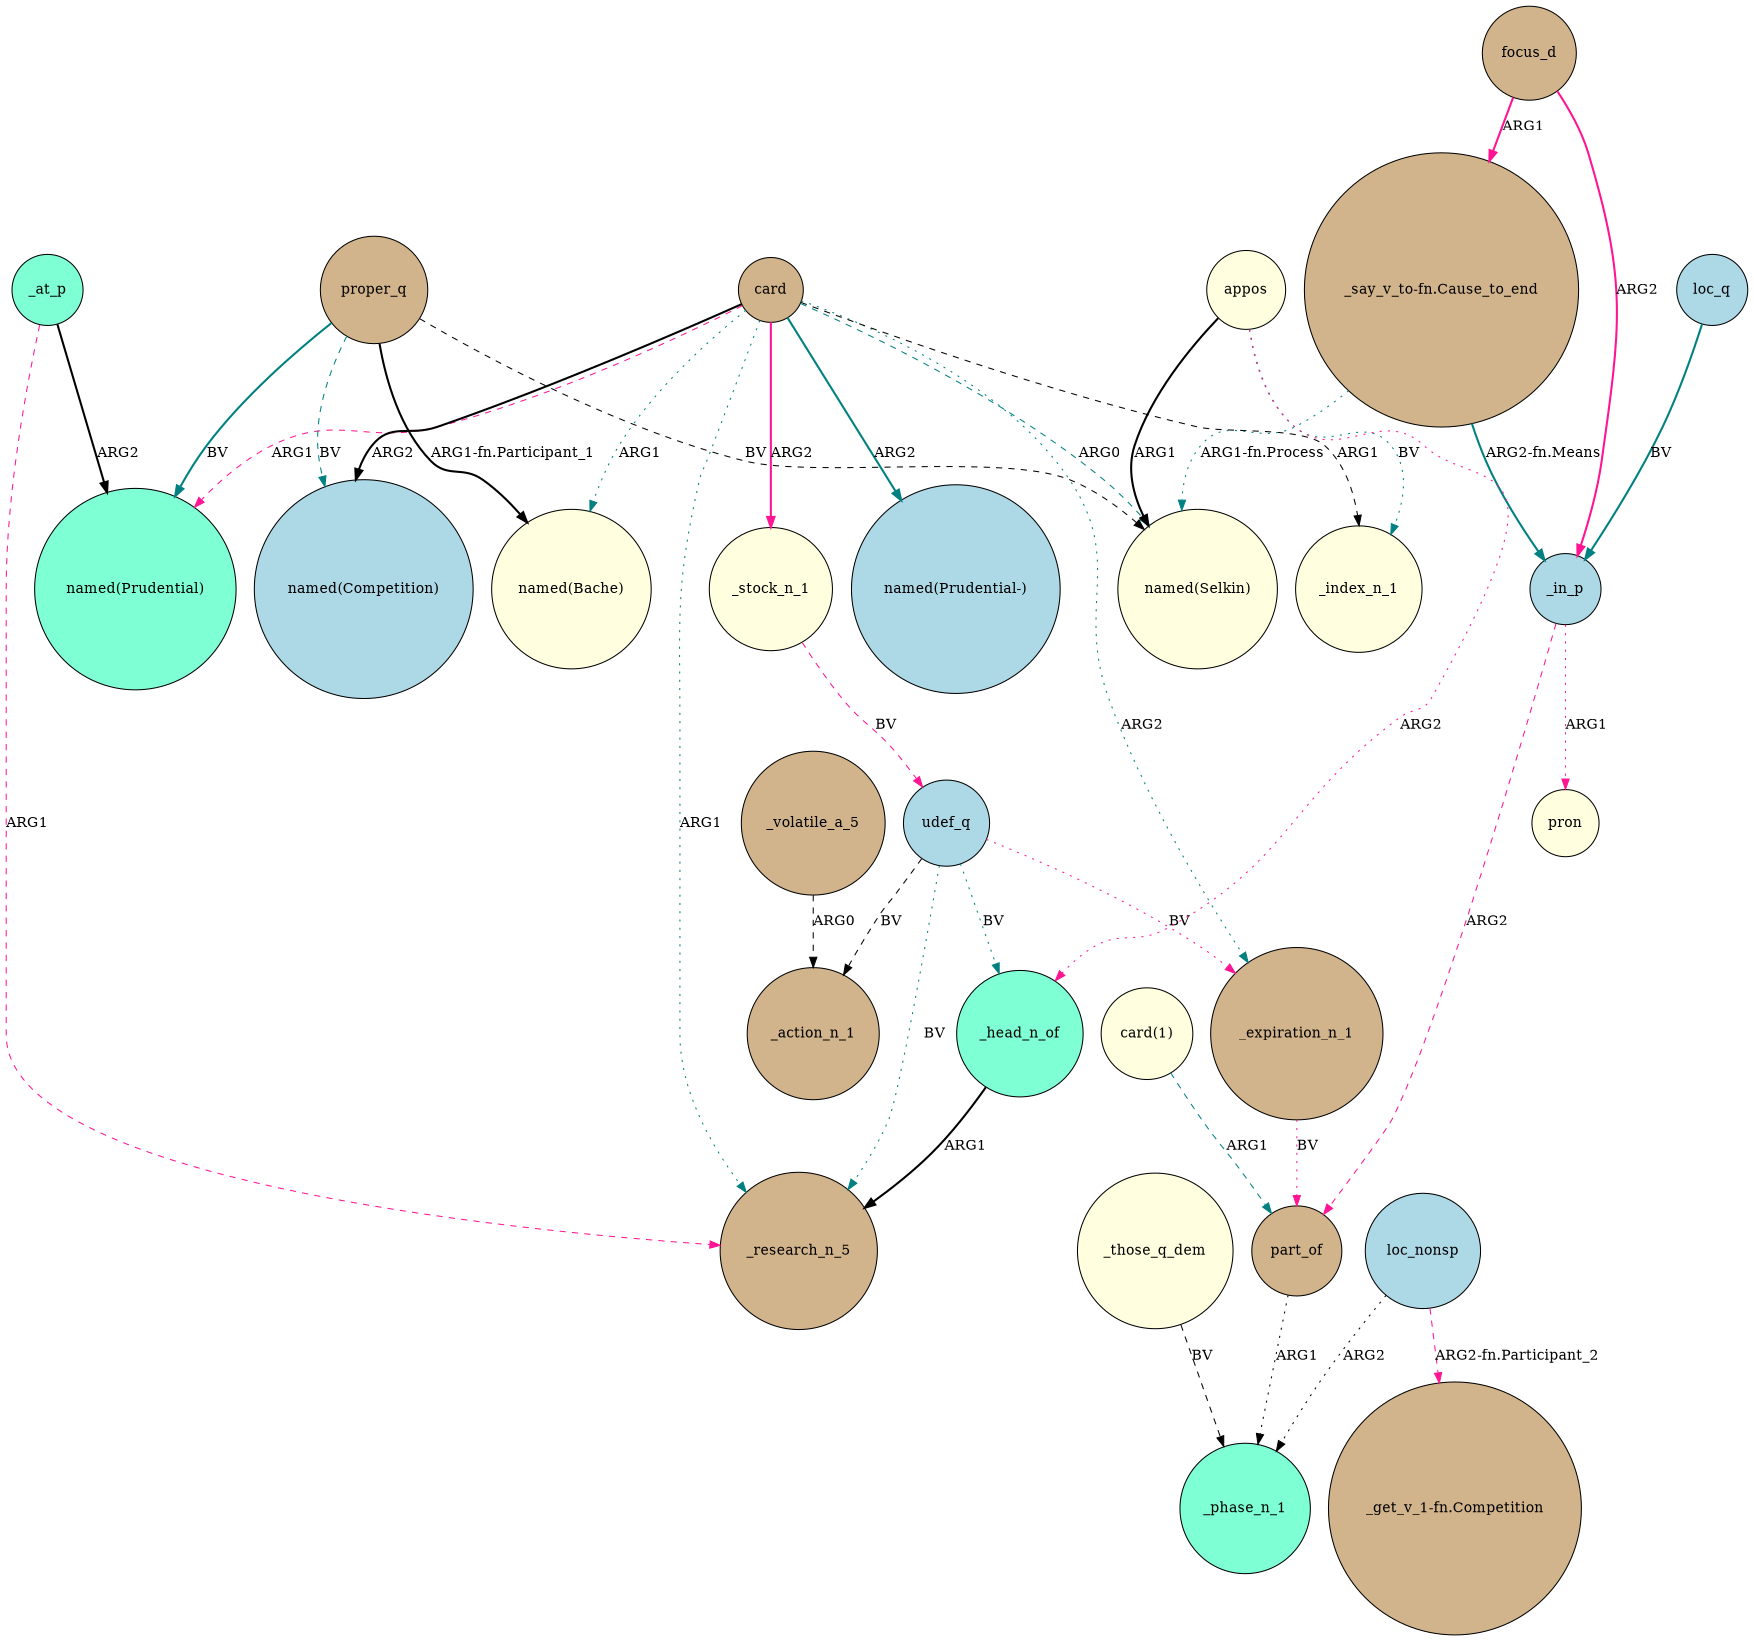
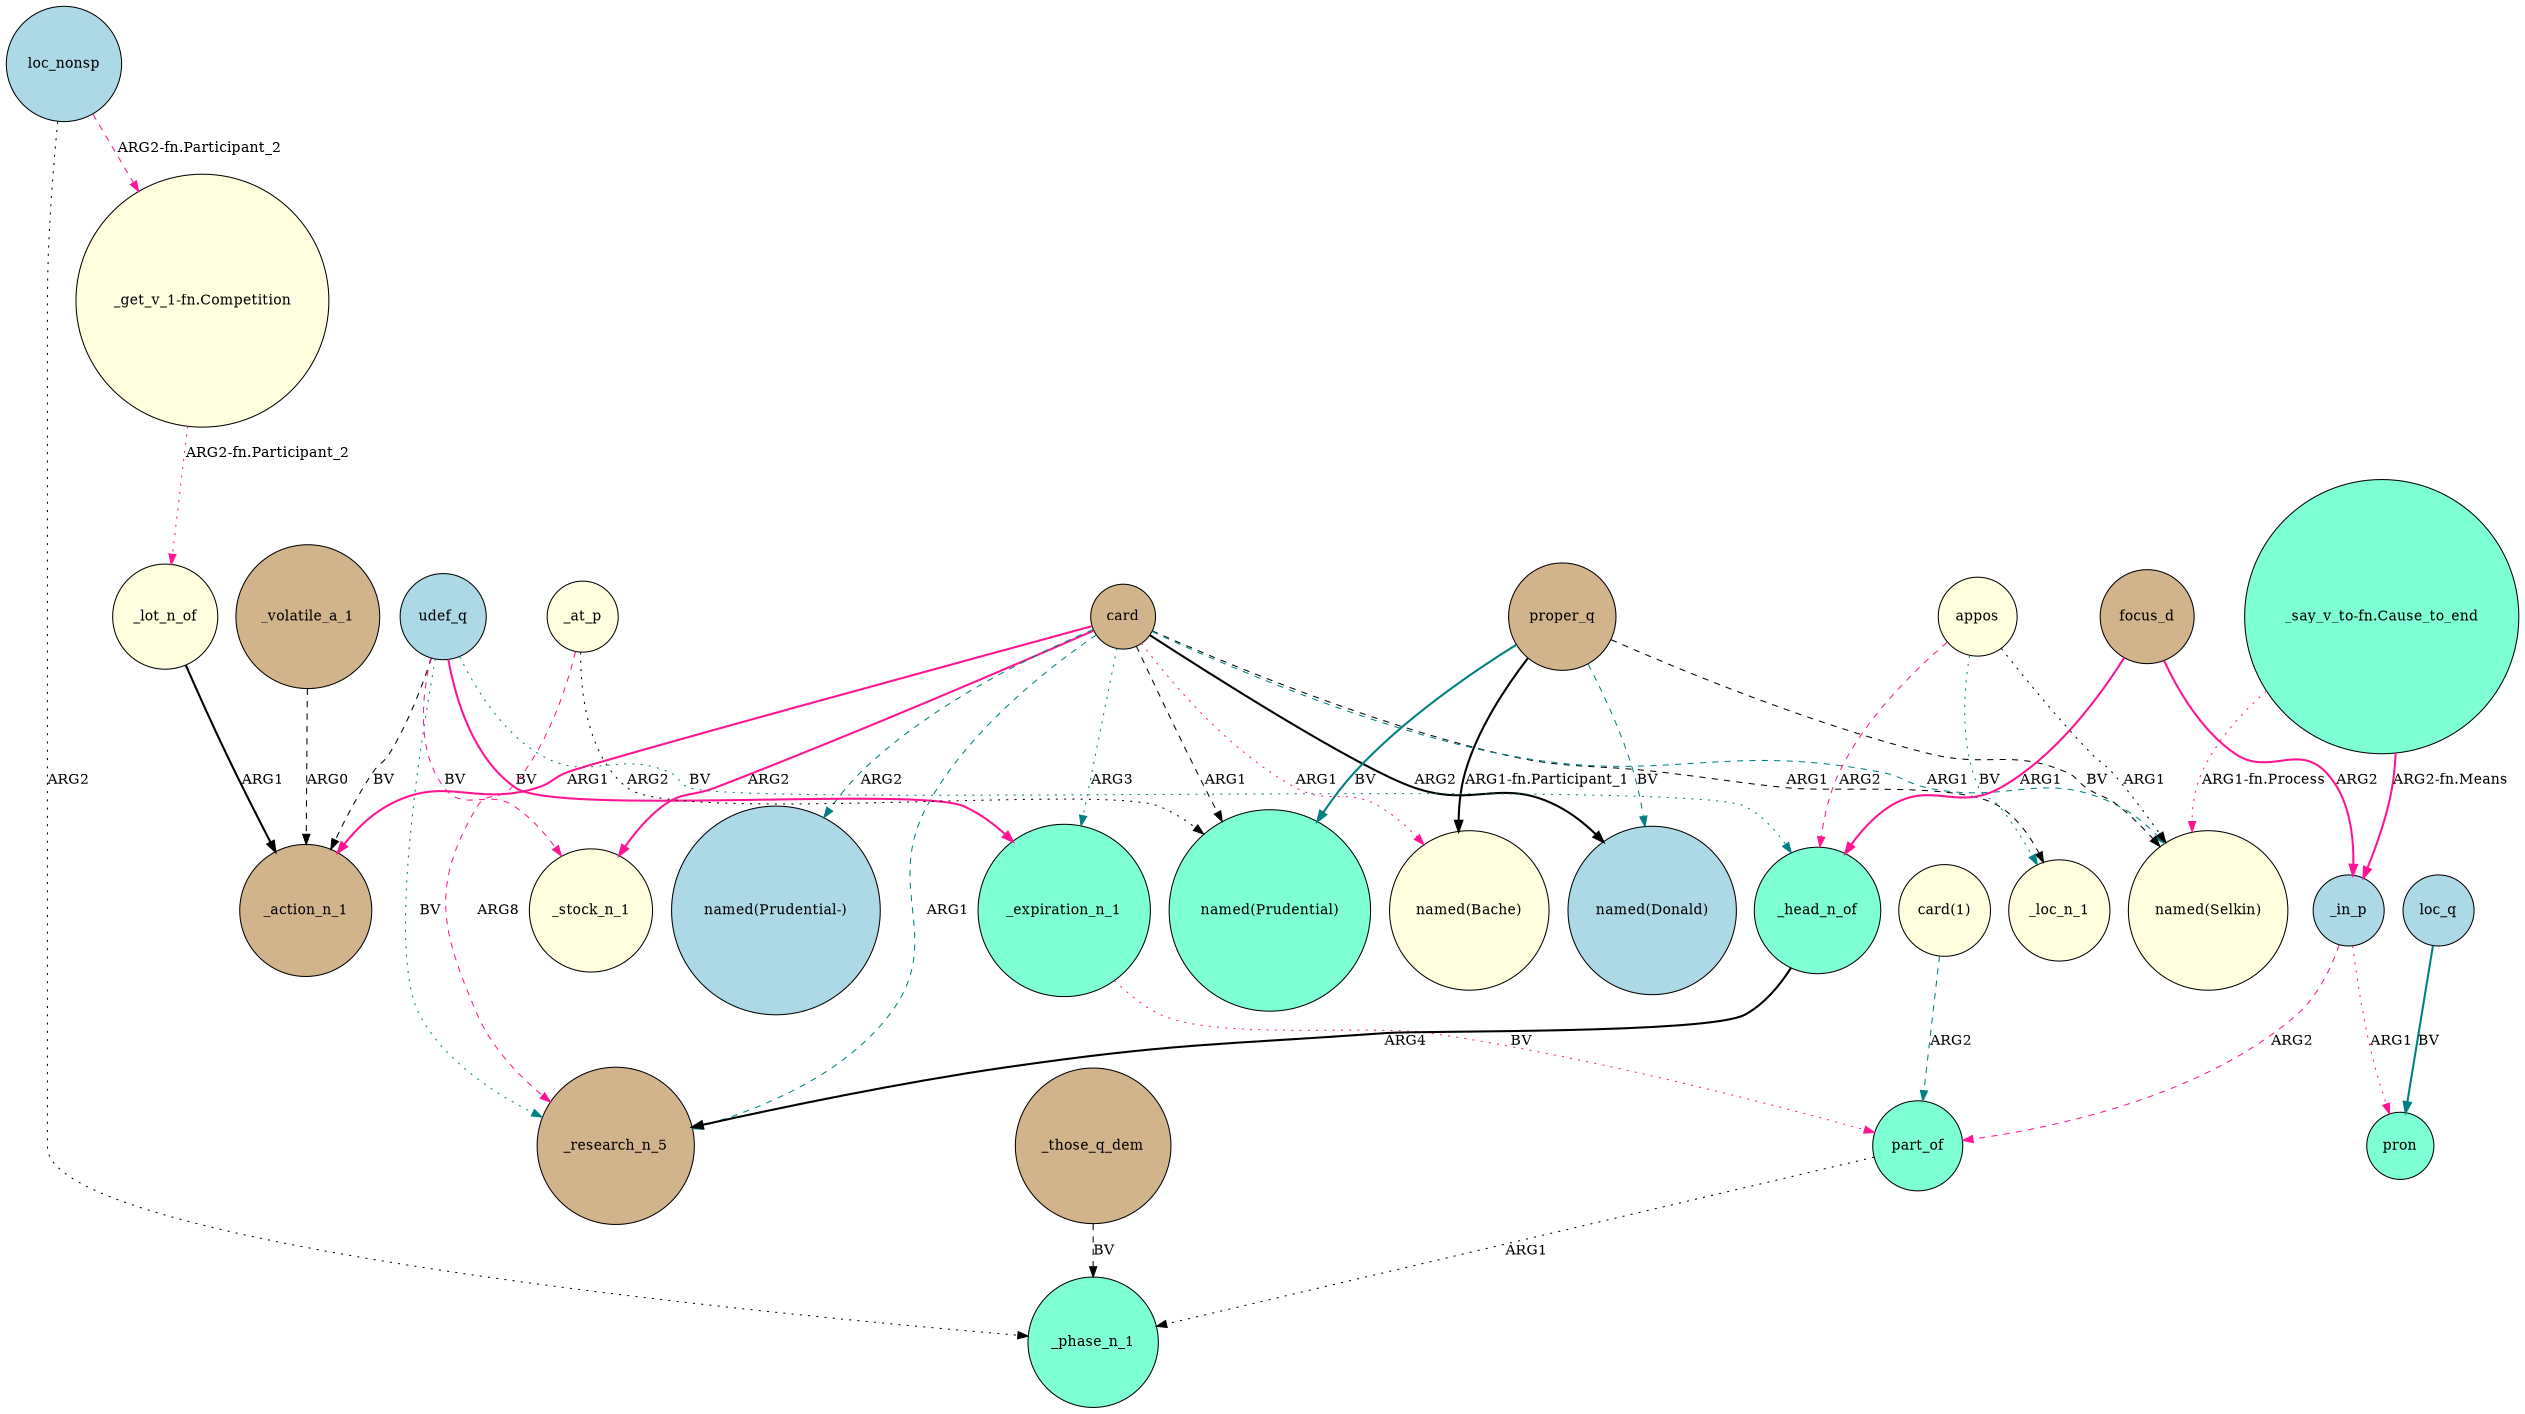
edge "focus_d" -> "_say_v_to-fn.Cause_to_end": now "focus_d" -> "_head_n_of"
node "_at_p": fillcolor aquamarine -> lightyellow
node "_say_v_to-fn.Cause_to_end": fillcolor tan -> aquamarine
edge "card" -> "named(Bache)": color teal -> deeppink
edge "_at_p" -> "named(Prudential)": style bold -> dotted
edge "card" -> "named(Prudential-)": style bold -> dashed
edge "appos" -> "named(Selkin)": style bold -> dotted
edge "card" -> "named(Prudential)": color deeppink -> black
edge "_say_v_to-fn.Cause_to_end" -> "named(Selkin)": color teal -> deeppink
edge "loc_q" -> "_in_p": now "loc_q" -> "pron"
edge "card" -> "named(Selkin)": label "ARG0" -> "ARG1"
edge "_say_v_to-fn.Cause_to_end" -> "_in_p": color teal -> deeppink
node "named(Competition)": label "named(Competition)" -> "named(Donald)"
node "_index_n_1": label "_index_n_1" -> "_loc_n_1"
node "_lot_n_of": added
edge "appos" -> "_head_n_of": style dotted -> dashed
edge "_stock_n_1" -> "udef_q": reversed
edge "card" -> "_expiration_n_1": label "ARG2" -> "ARG3"
edge "card" -> "_action_n_1": added, label "ARG1"
edge "card" -> "_research_n_5": style dotted -> dashed
edge "_at_p" -> "_research_n_5": label "ARG1" -> "ARG8"
node "_volatile_a_5": label "_volatile_a_5" -> "_volatile_a_1"
node "pron": fillcolor lightyellow -> aquamarine
edge "udef_q" -> "_expiration_n_1": style dotted -> bold
node "_expiration_n_1": fillcolor tan -> aquamarine
edge "_head_n_of" -> "_research_n_5": label "ARG1" -> "ARG4"
edge "card(1)" -> "part_of": label "ARG1" -> "ARG2"
node "_those_q_dem": fillcolor lightyellow -> tan
node "part_of": fillcolor tan -> aquamarine
node "_get_v_1-fn.Competition": fillcolor tan -> lightyellow
